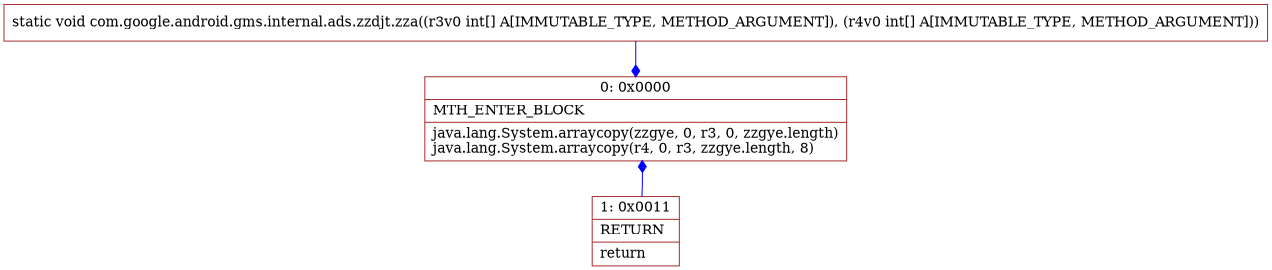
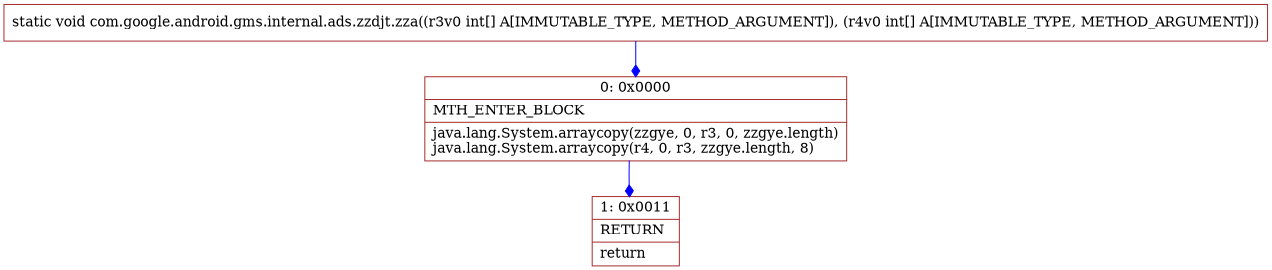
edge "1: 0x0011" -> "0: 0x0000": reversed
